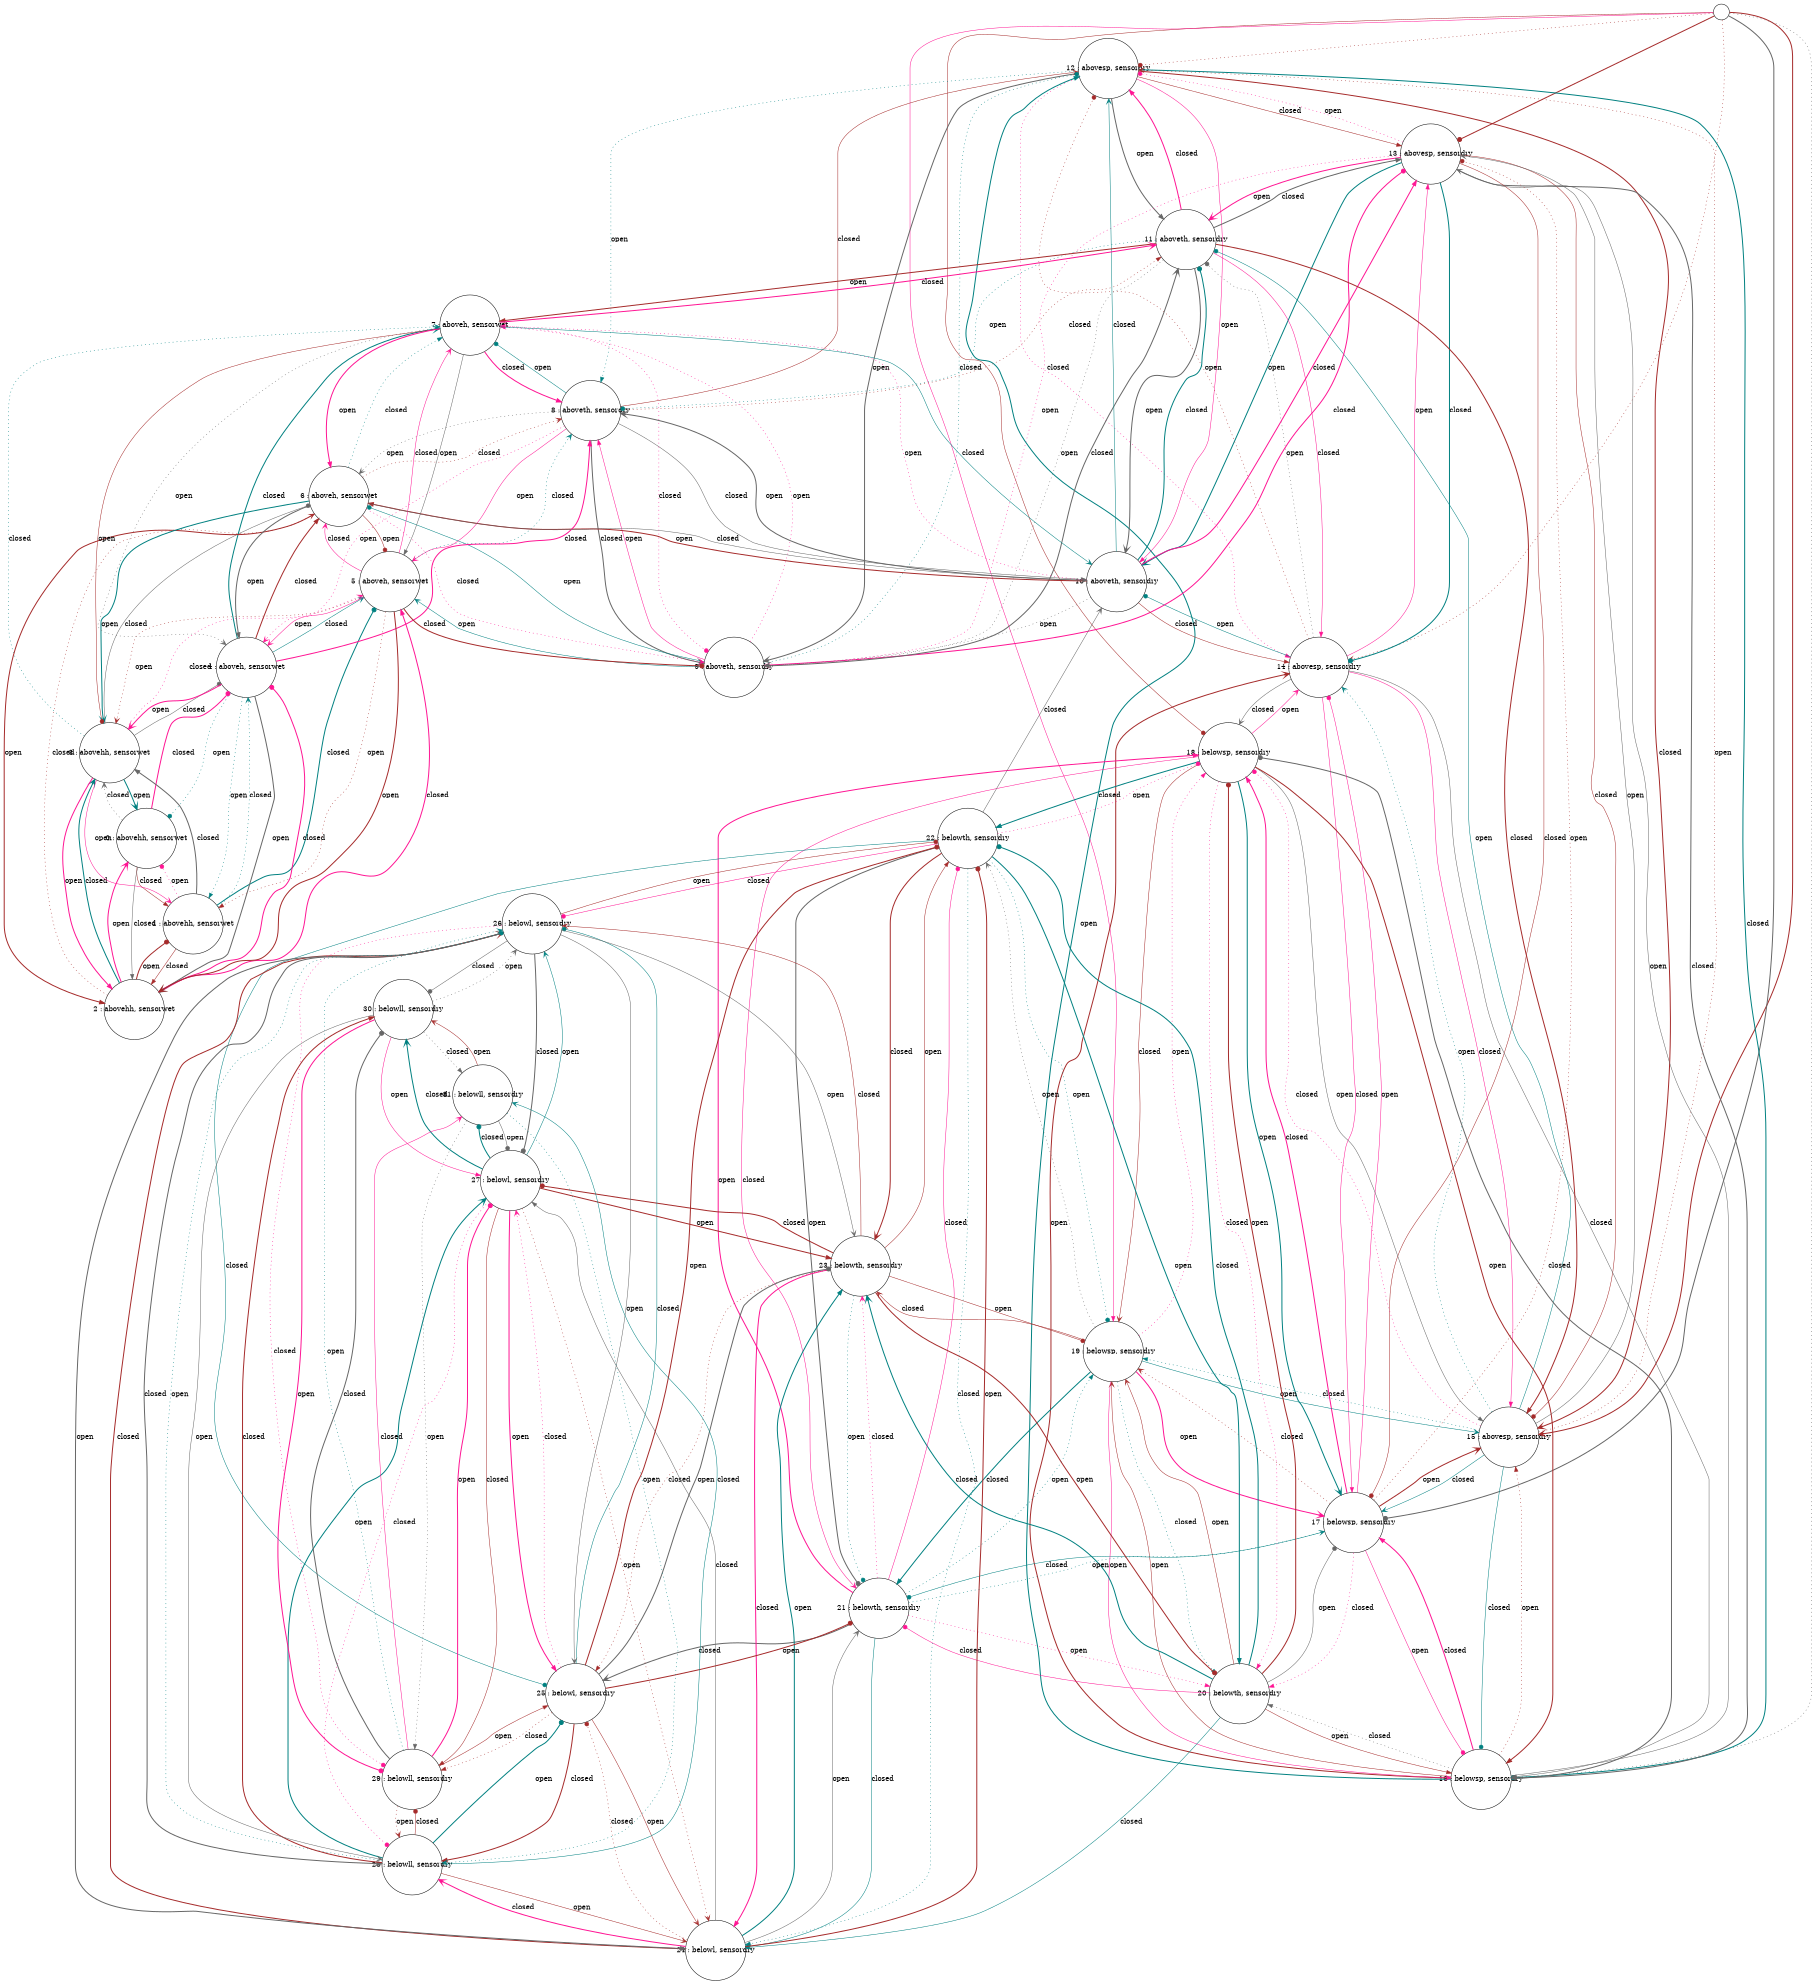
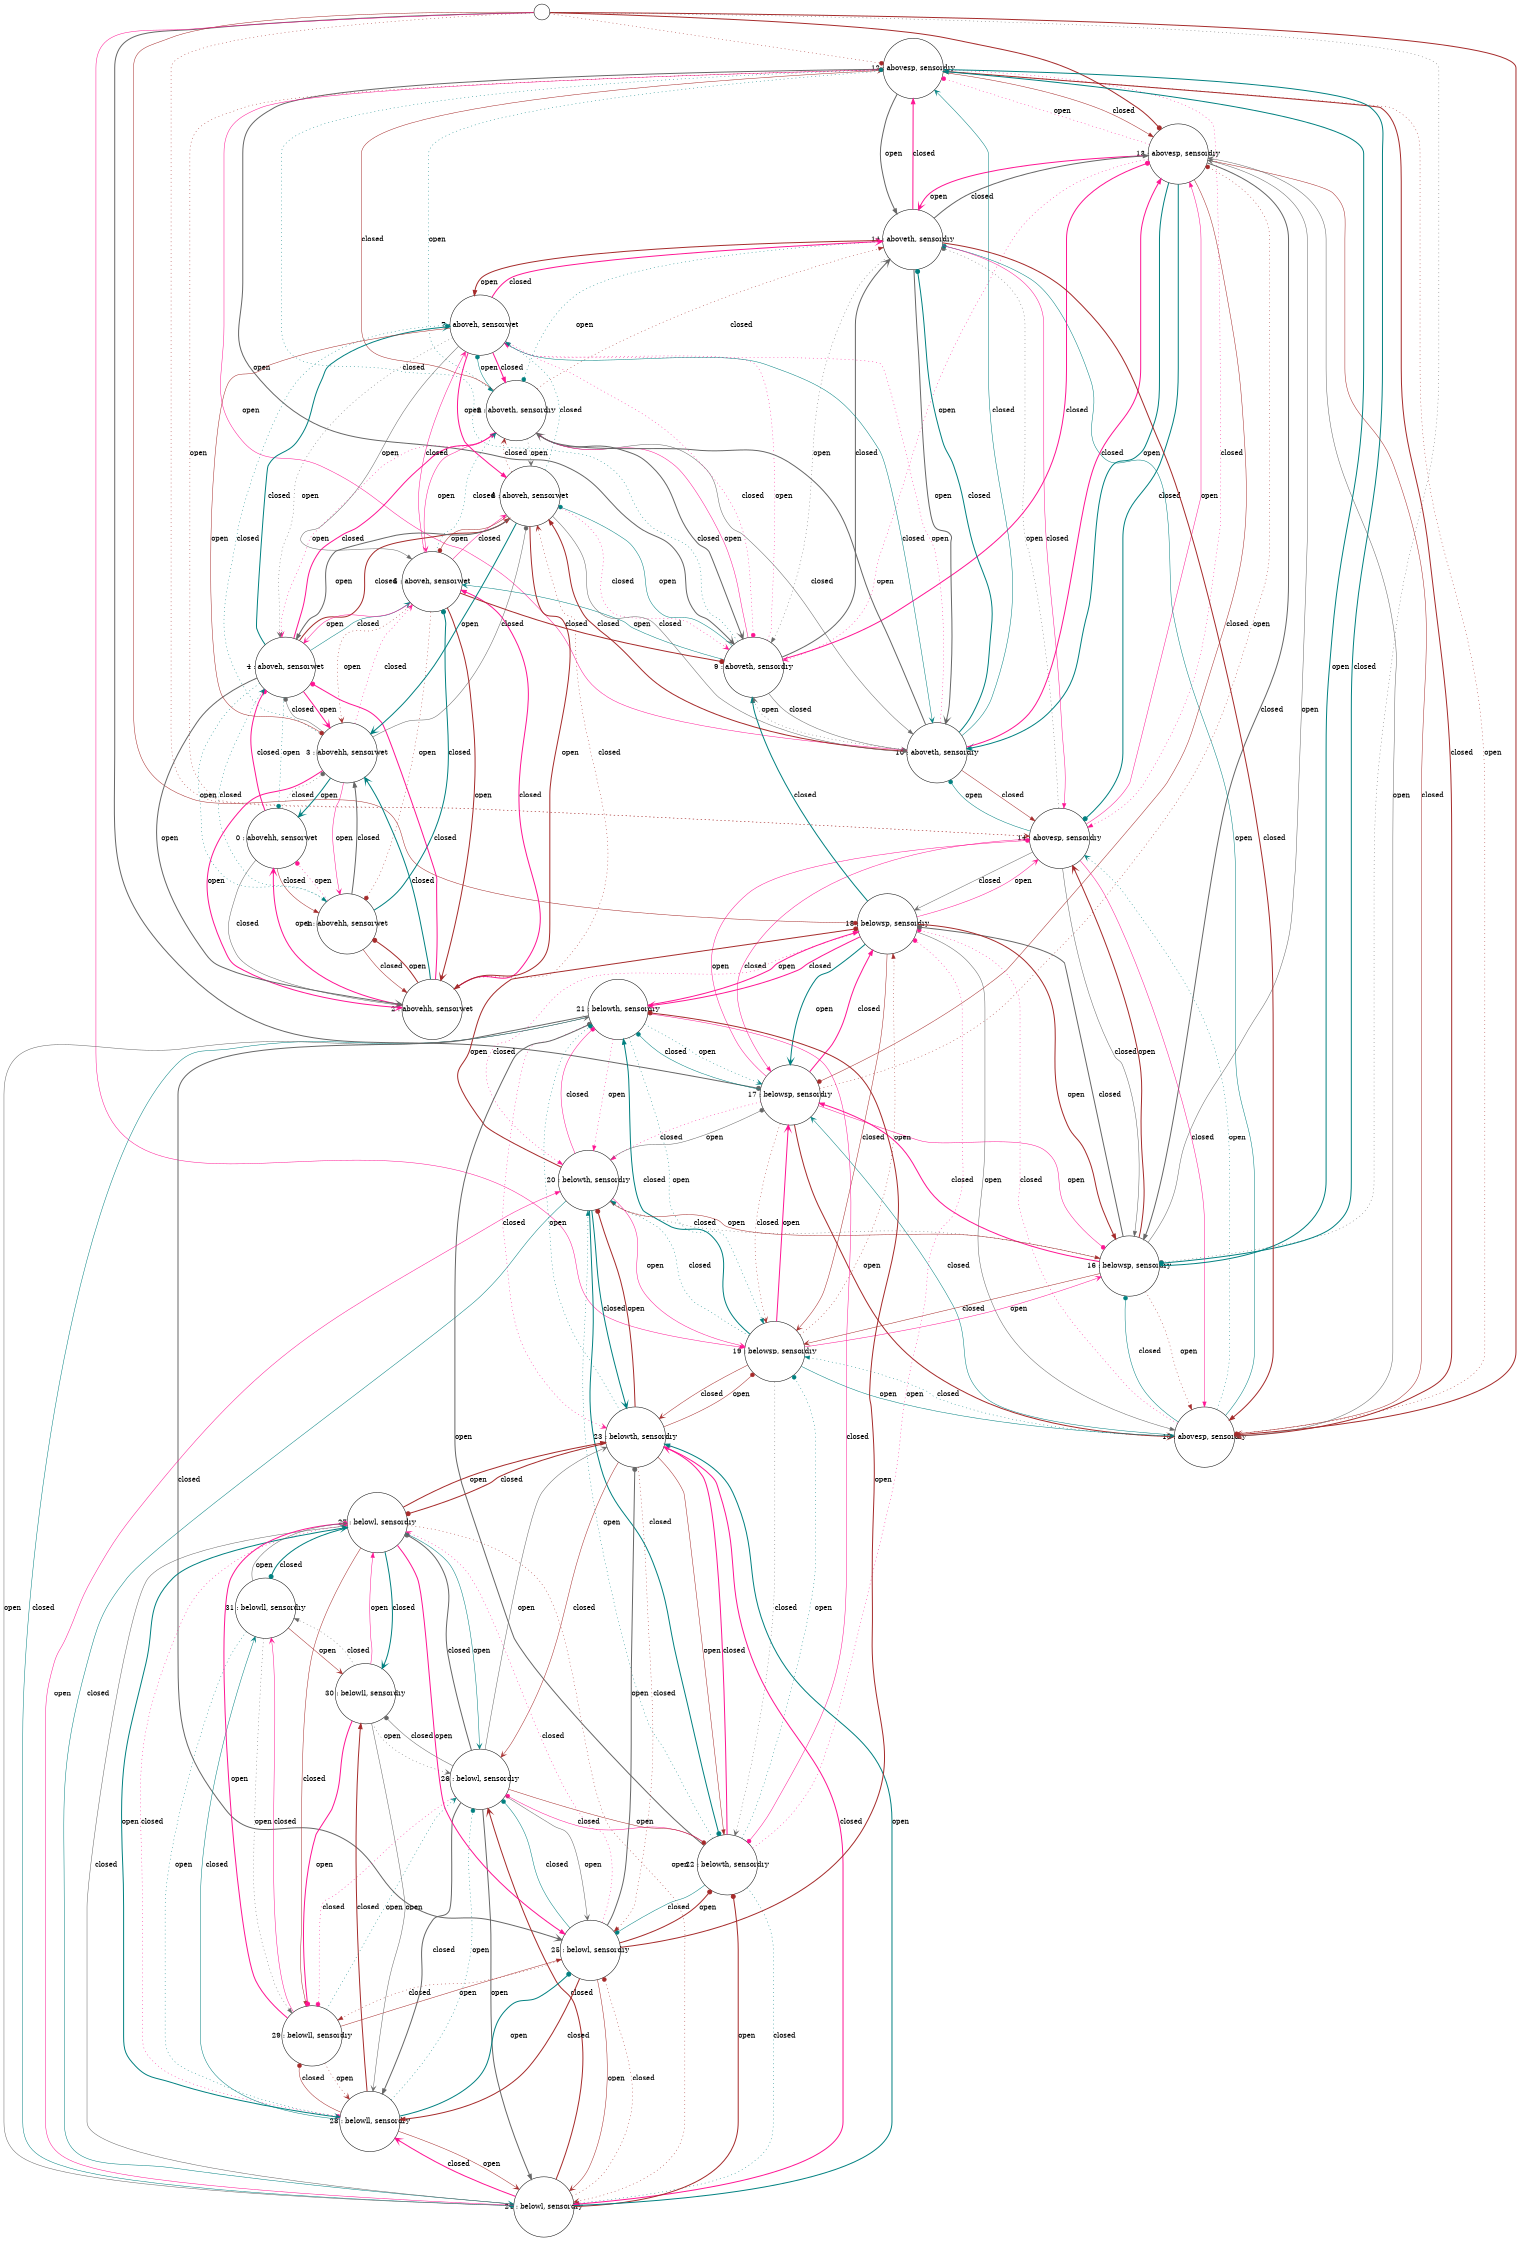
node "11 : aboveth, sensordry": label "11 : aboveth, sensordry" -> "14 : aboveth, sensordry"
edge "10 : aboveth, sensordry" -> "6 : aboveh, sensorwet": label "open" -> "closed"
edge "22 : belowth, sensordry" -> "10 : aboveth, sensordry": now "9 : aboveth, sensordry" -> "10 : aboveth, sensordry"
edge "5 : aboveh, sensorwet" -> "1 : abovehh, sensorwet": arrowhead normal -> dot
edge "18 : belowsp, sensordry" -> "22 : belowth, sensordry": now "18 : belowsp, sensordry" -> "9 : aboveth, sensordry"
edge "0 : abovehh, sensorwet" -> "3 : abovehh, sensorwet": arrowhead vee -> dot
edge "3 : abovehh, sensorwet" -> "2 : abovehh, sensorwet": arrowhead normal -> vee
edge "18 : belowsp, sensordry" -> "21 : belowth, sensordry": style solid -> bold
edge "22 : belowth, sensordry" -> "23 : belowth, sensordry": color brown -> deeppink
edge "19 : belowsp, sensordry" -> "18 : belowsp, sensordry": color deeppink -> brown
edge "19 : belowsp, sensordry" -> "22 : belowth, sensordry": label "open" -> "closed"
edge "31 : belowll, sensordry" -> "27 : belowl, sensordry": arrowhead dot -> vee
edge "22 : belowth, sensordry" -> "20 : belowth, sensordry": style bold -> dotted
edge "29 : belowll, sensordry" -> "30 : belowll, sensordry": removed, label "closed"
edge "20 : belowth, sensordry" -> "19 : belowsp, sensordry": color brown -> deeppink
edge "16 : belowsp, sensordry" -> "19 : belowsp, sensordry": label "open" -> "closed"
edge "24 : belowl, sensordry" -> "20 : belowth, sensordry": added, label "open"
